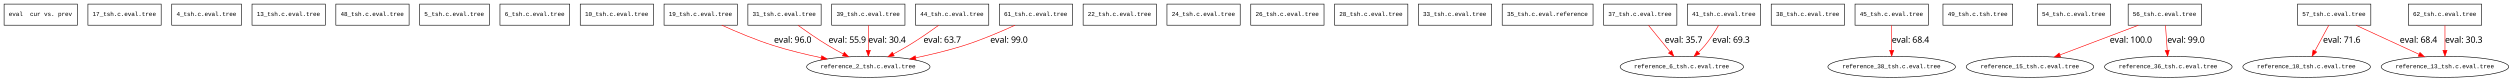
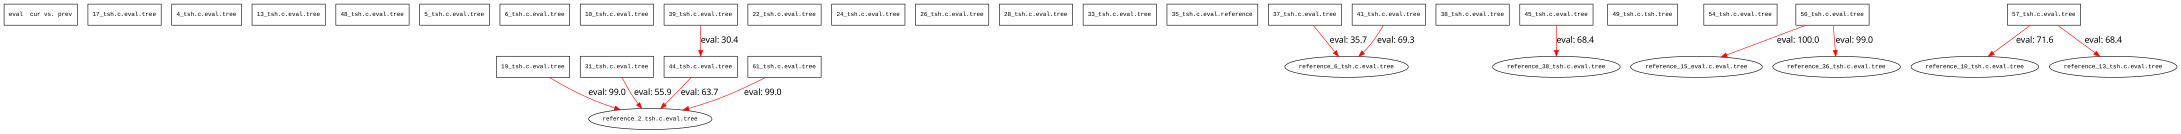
node "62_tsh.c.eval.tree": removed
edge "39_tsh.c.eval.tree" -> "reference_2_tsh.c.eval.tree": now "39_tsh.c.eval.tree" -> "44_tsh.c.eval.tree"
edge "19_tsh.c.eval.tree" -> "reference_2_tsh.c.eval.tree": label "eval: 96.0" -> "eval: 99.0"
node "reference_15_tsh.c.eval.tree": label "reference_15_tsh.c.eval.tree" -> "reference_15_eval.c.eval.tree"
